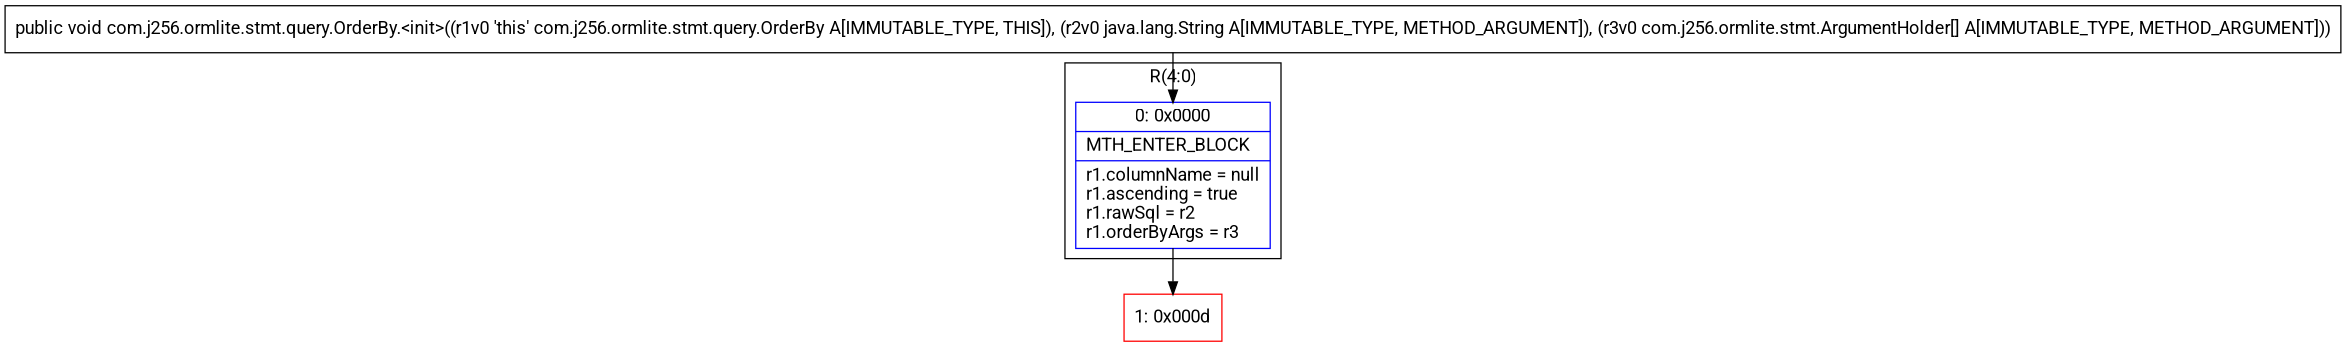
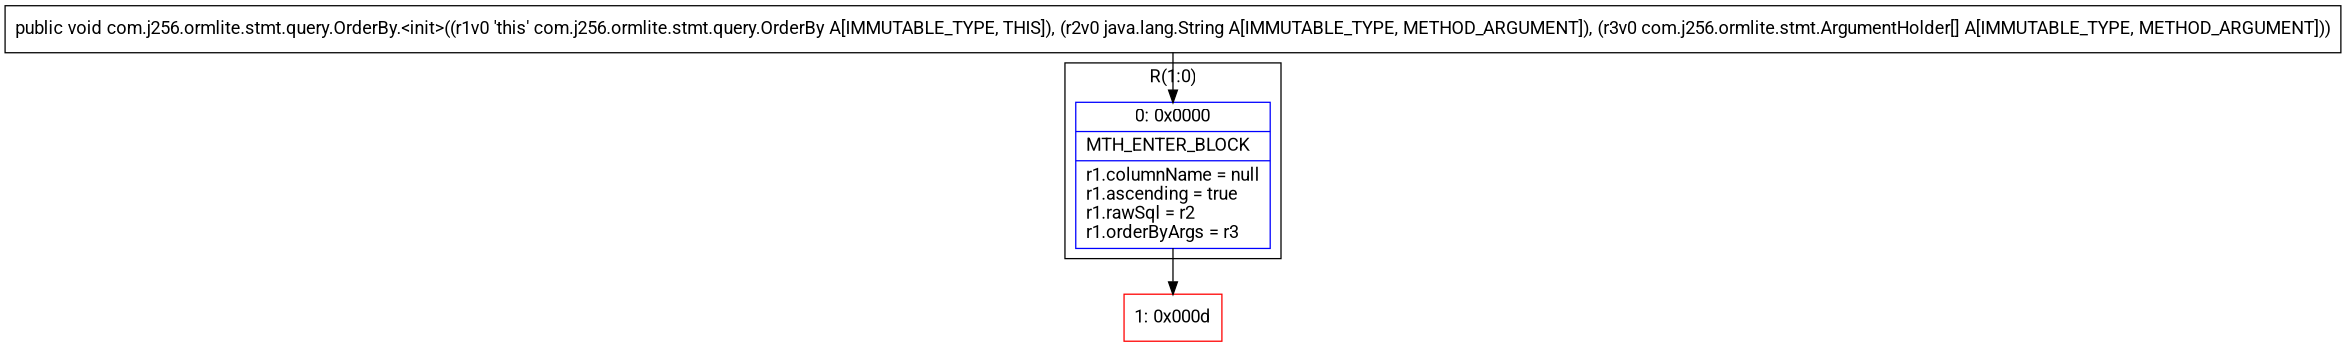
cluster "R(4:0)": label "R(4:0)" -> "R(1:0)"
